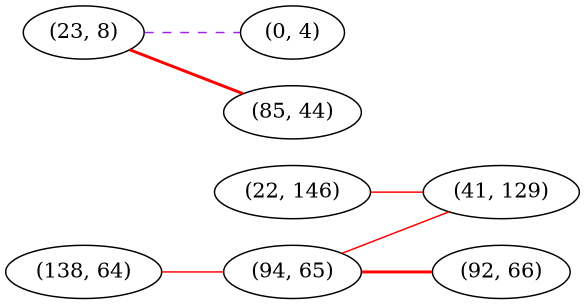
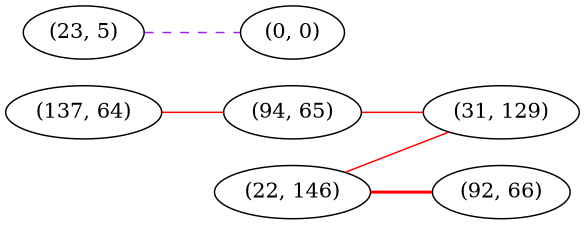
node "(23, 8)": label "(23, 8)" -> "(23, 5)"
node "(0, 4)": label "(0, 4)" -> "(0, 0)"
node "(85, 44)": removed
node "(41, 129)": label "(41, 129)" -> "(31, 129)"
node "(138, 64)": label "(138, 64)" -> "(137, 64)"
edge "(94, 65)" -- "(92, 66)": now "(22, 146)" -- "(92, 66)"
